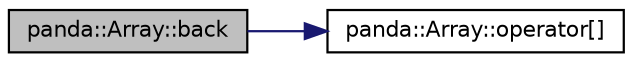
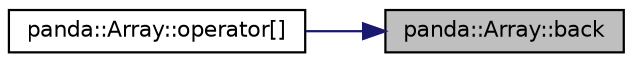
edge "panda::Array::back" -> "panda::Array::operator[]": reversed
